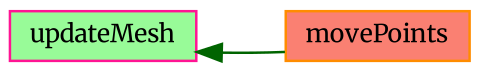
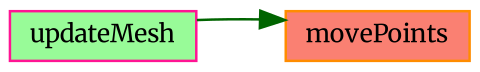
edge "movePoints" -> "updateMesh": reversed
